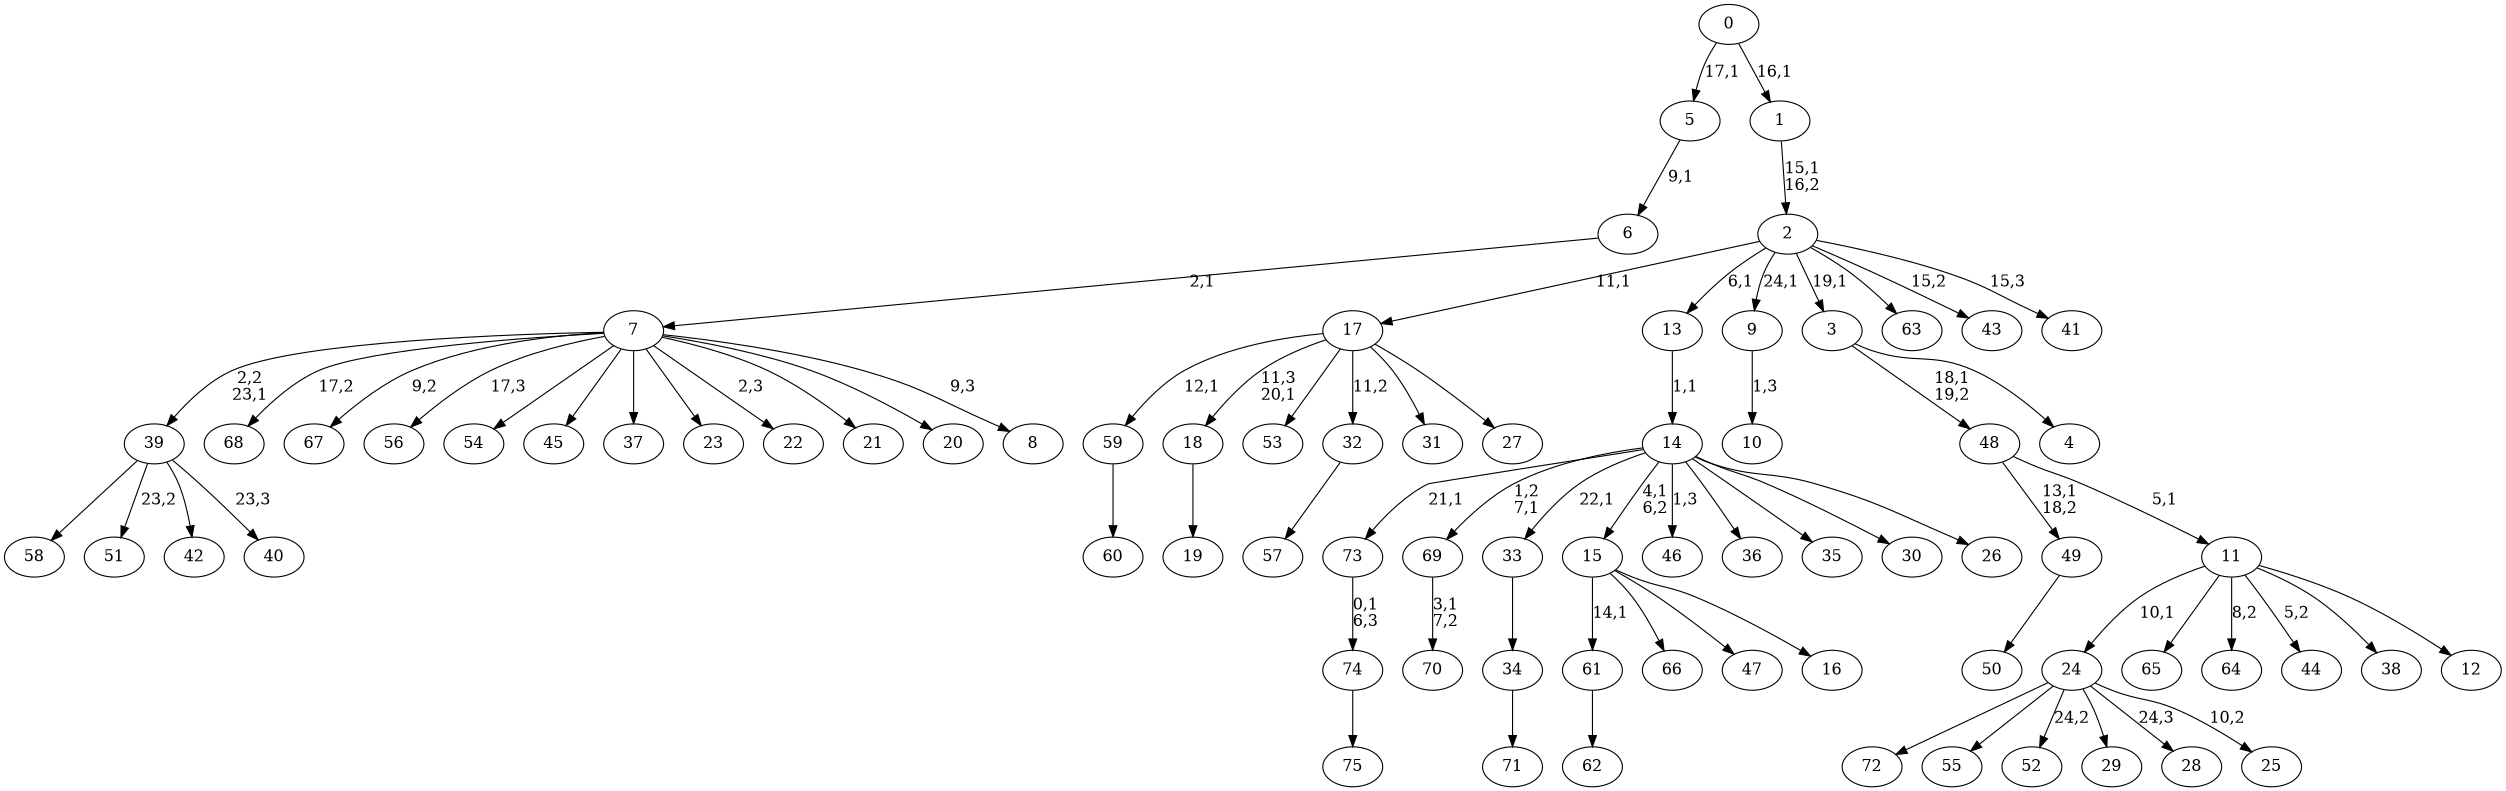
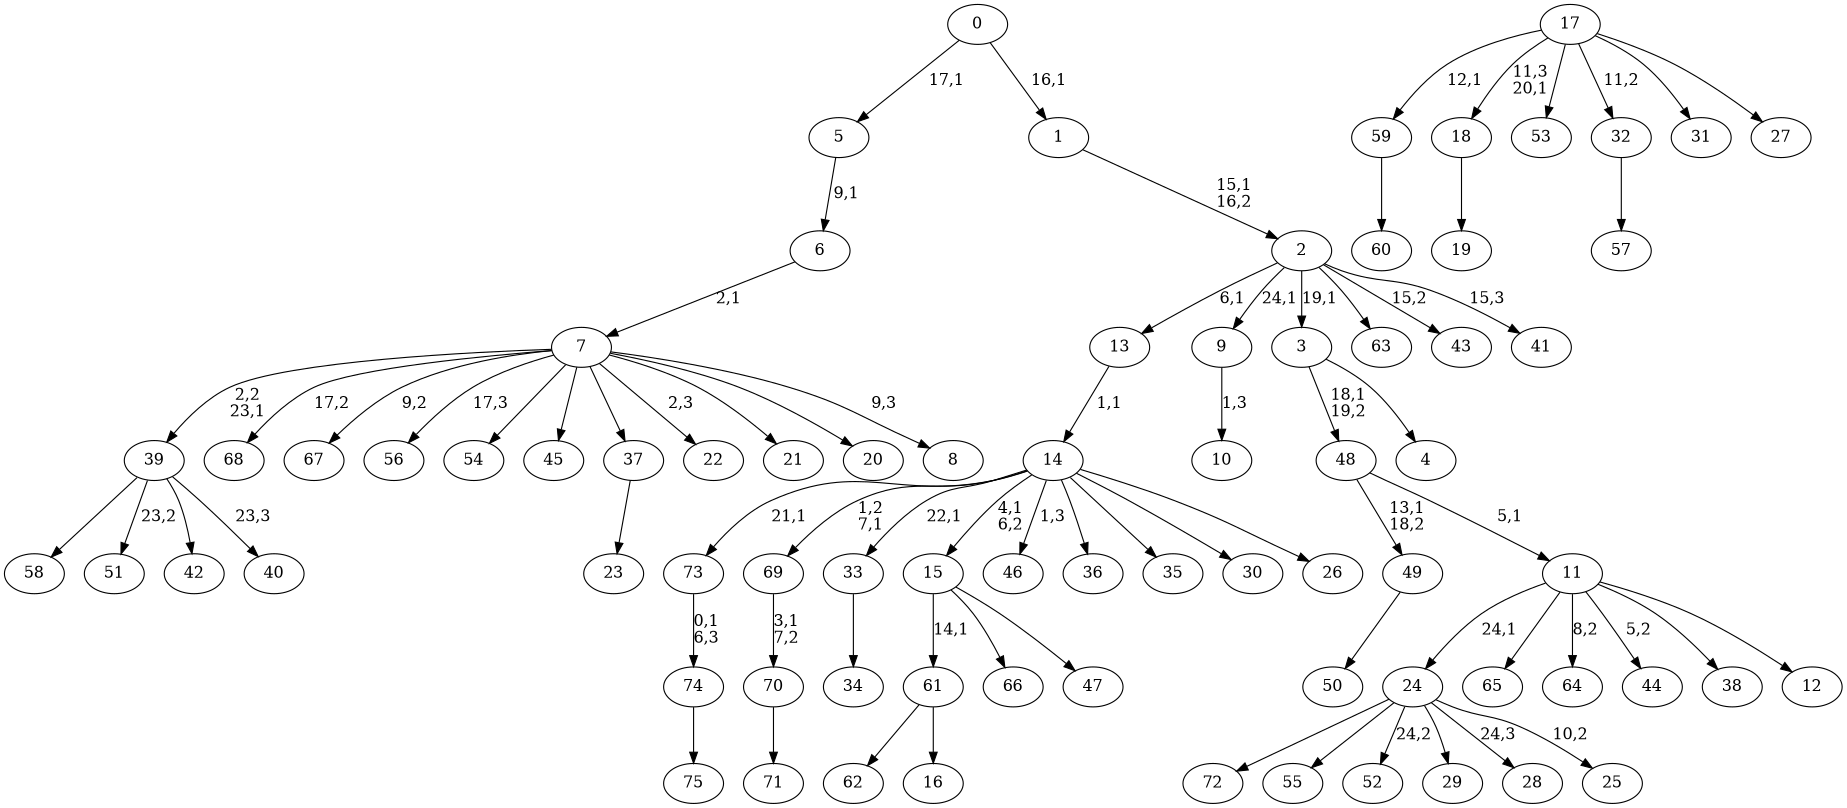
edge "2" -> "17": removed, label "11,1"
edge "7" -> "23": now "37" -> "23"
edge "15" -> "16": now "61" -> "16"
edge "11" -> "24": label "10,1" -> "24,1"
edge "34" -> "71": now "70" -> "71"
